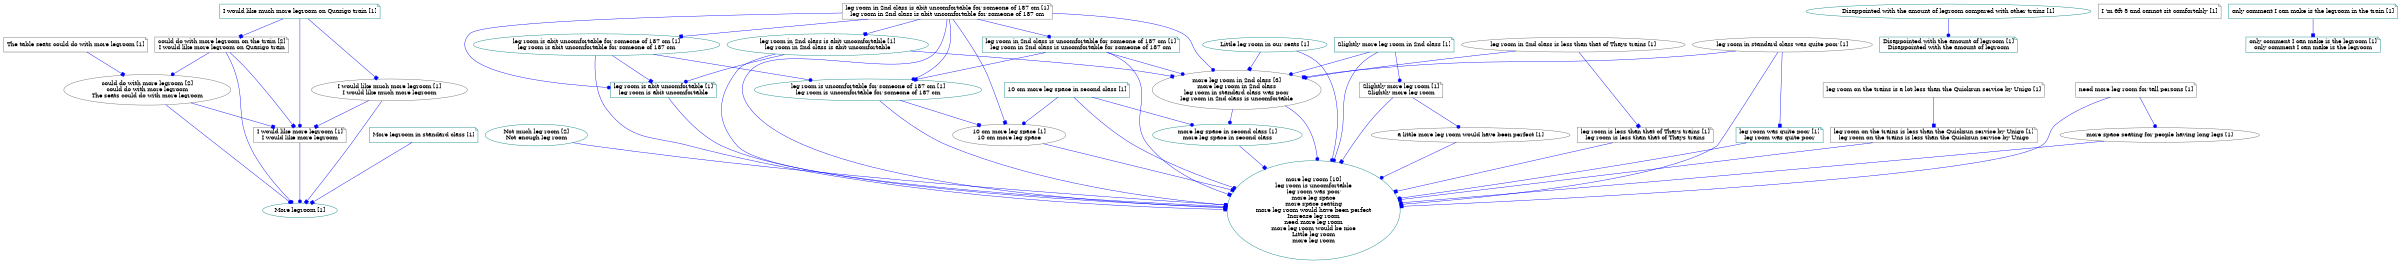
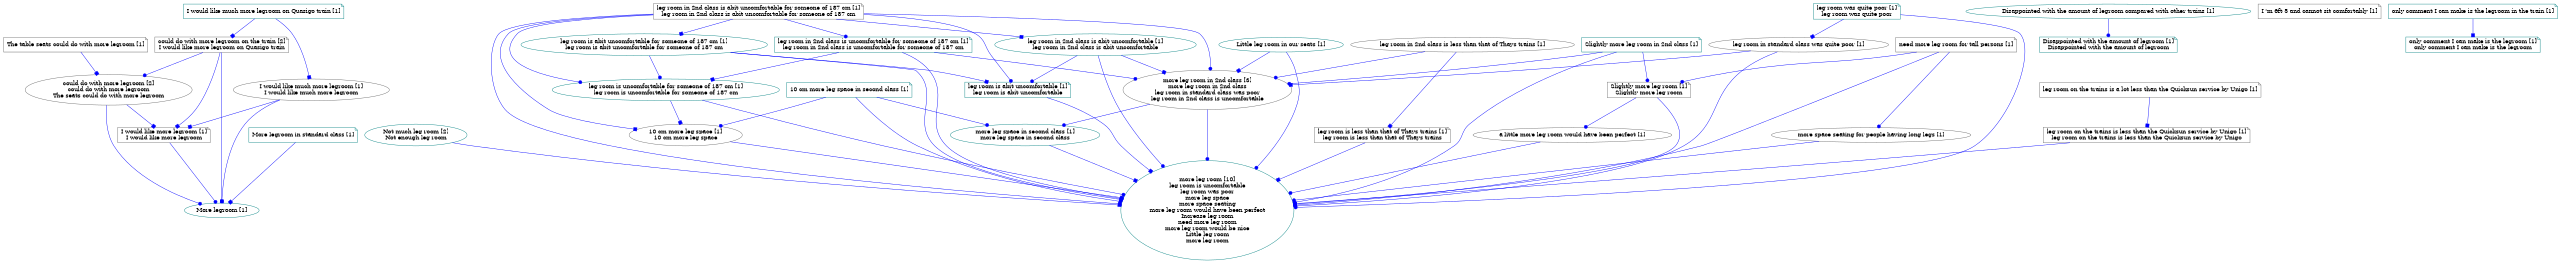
edge "need more leg room for tall persons [1]" -> "Slightly more leg room [1] Slightly more leg room": added
edge "I would like much more legroom on Quasigo train [1]" -> "I would like more legroom [1] I would like more legroom": removed
edge "leg room in standard class was quite poor [1]" -> "leg room was quite poor [1] leg room was quite poor": reversed
